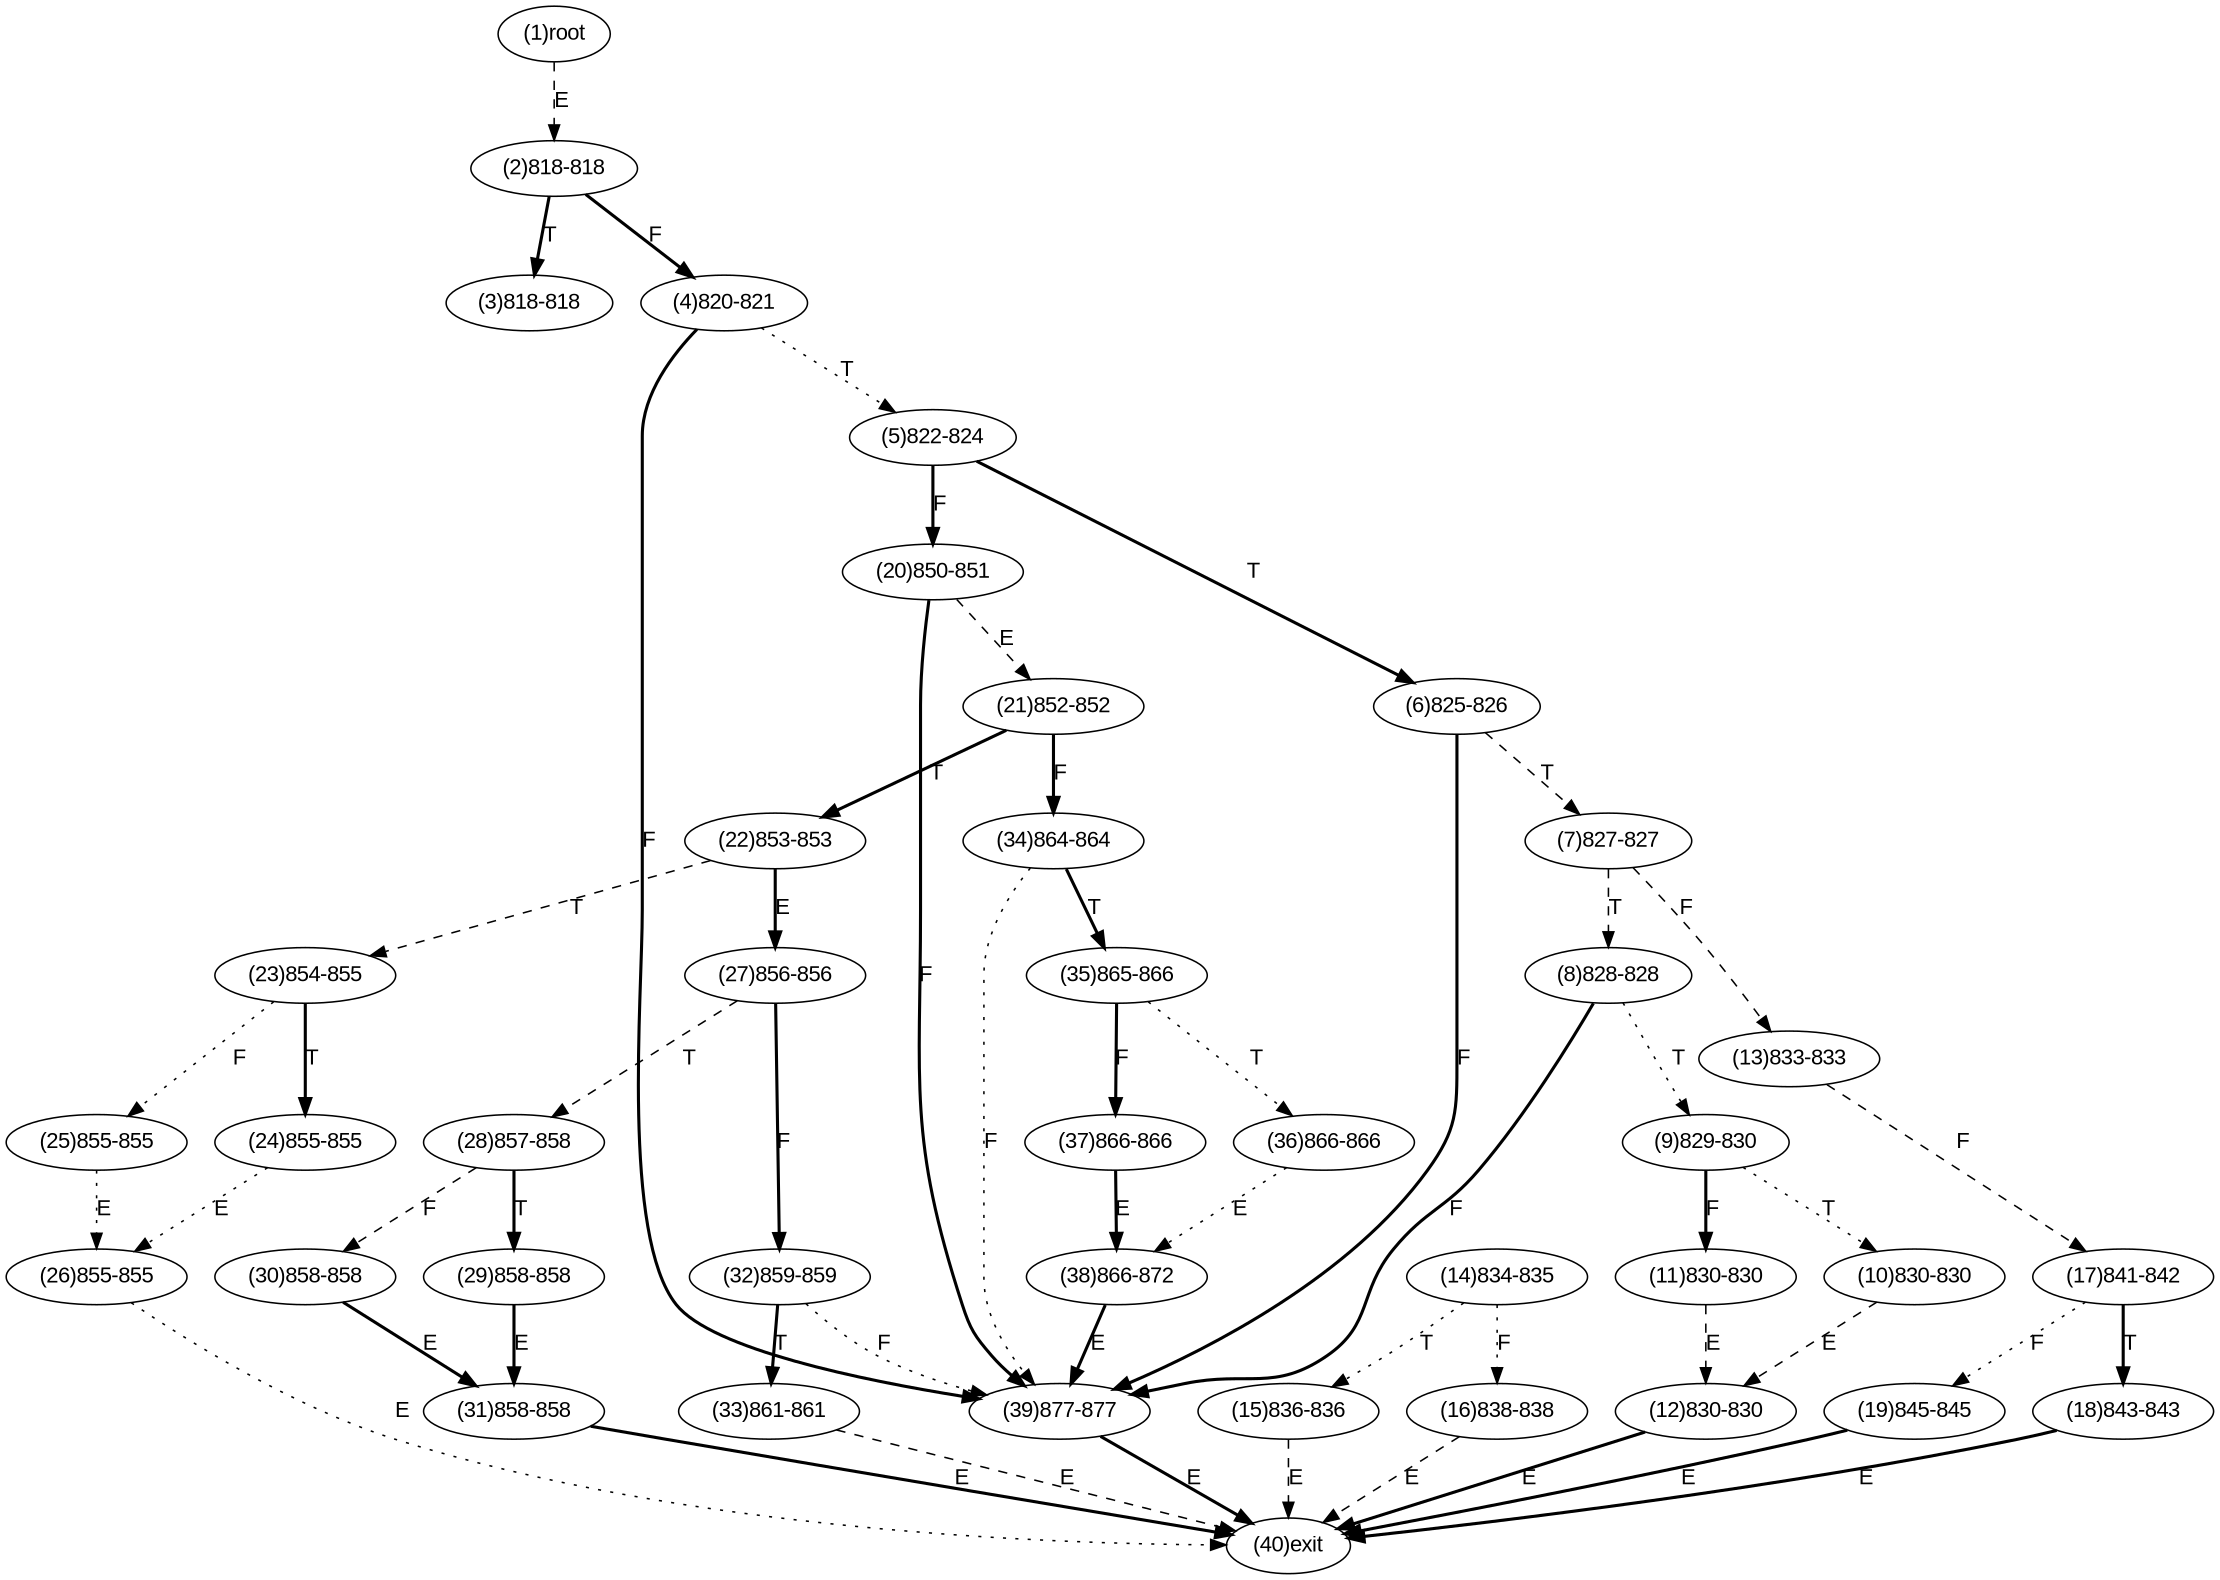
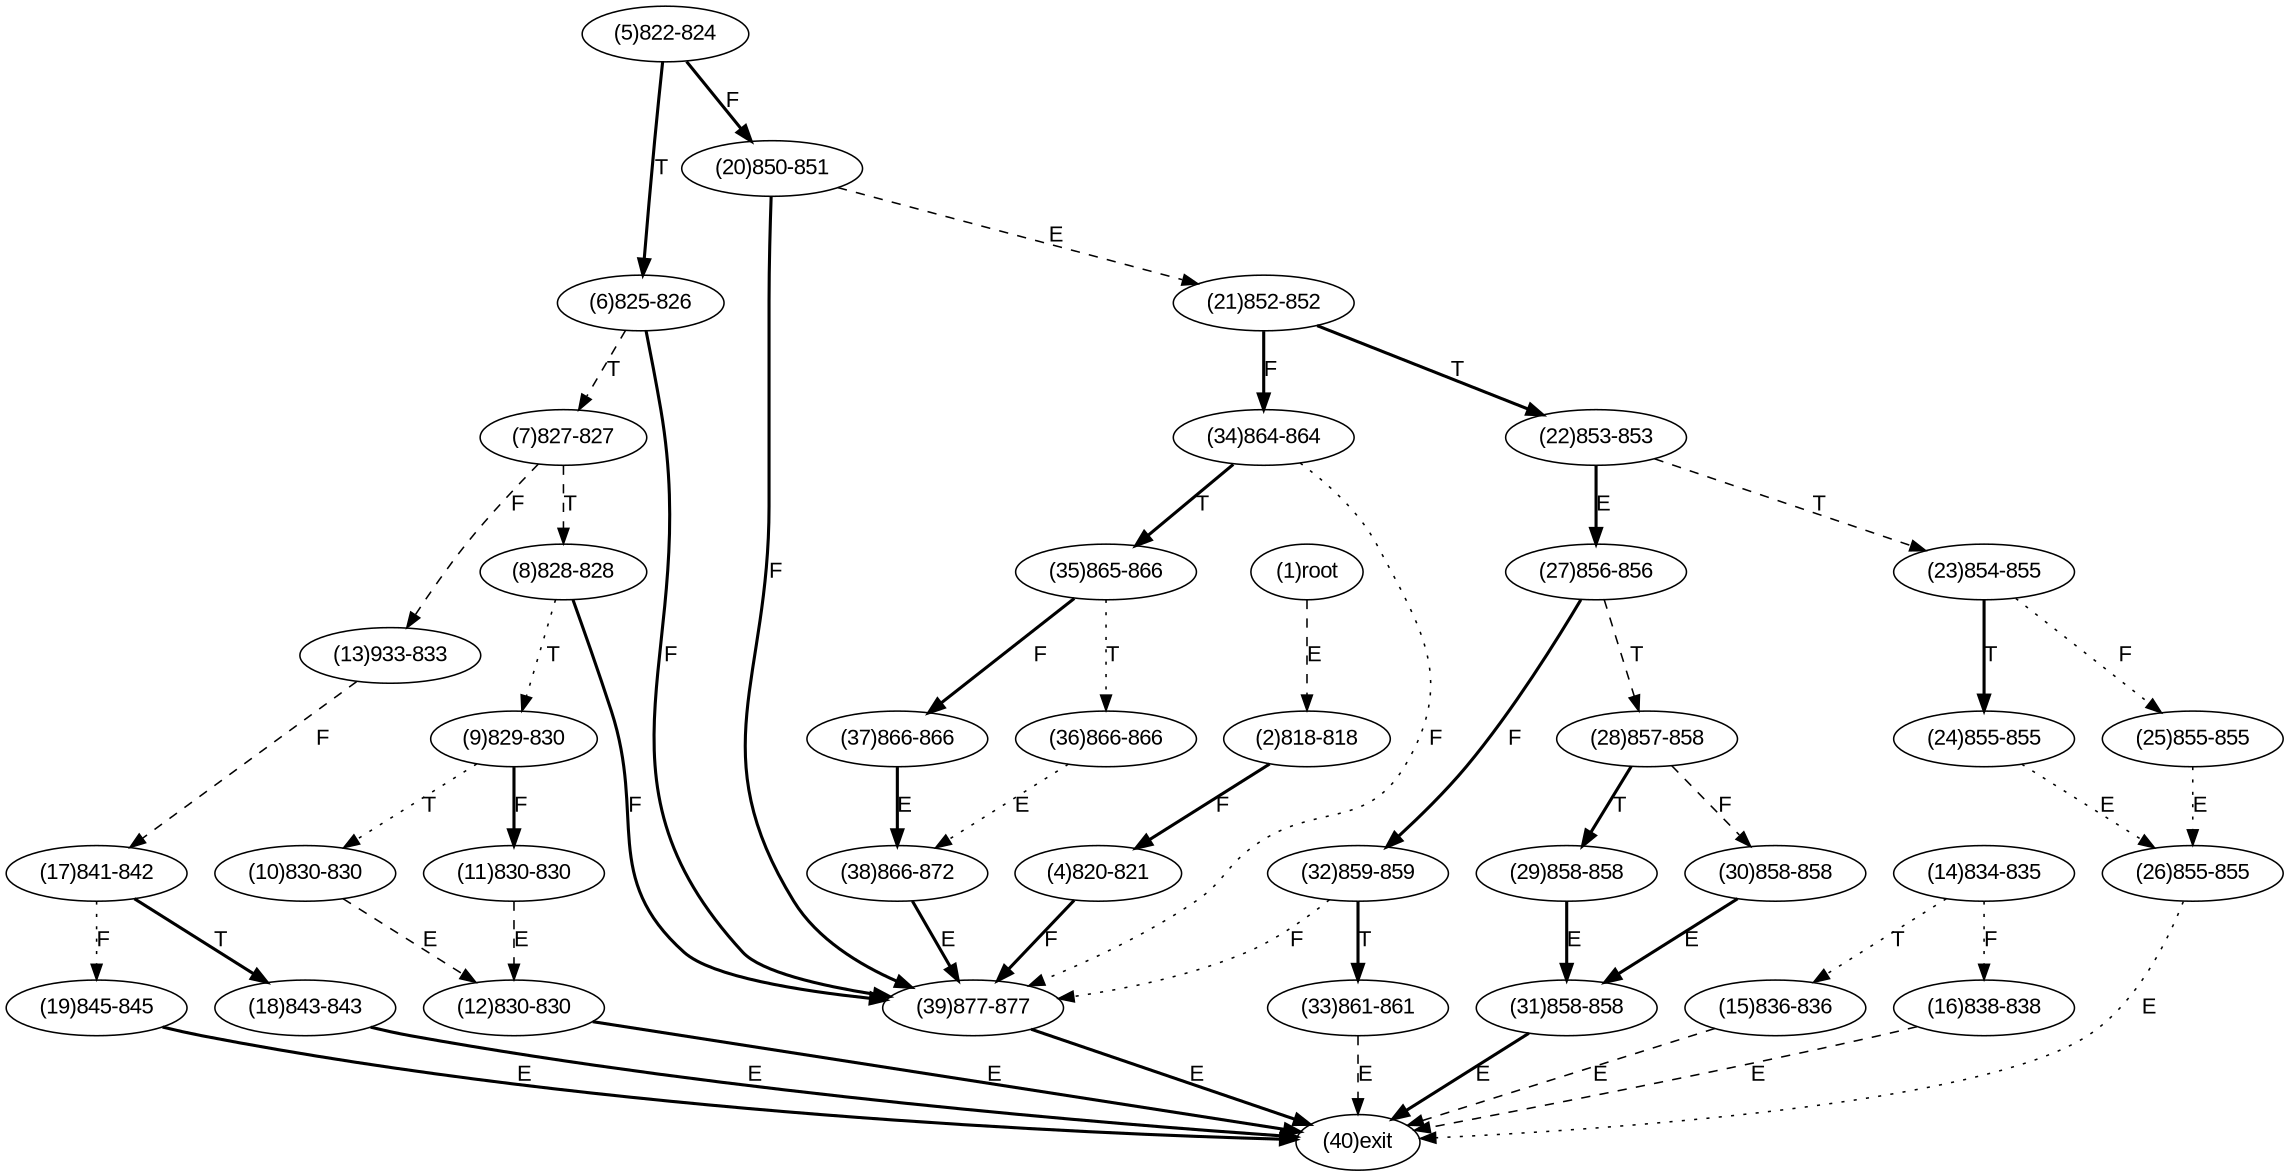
node "(3)818-818": removed
edge "(4)820-821" -> "(5)822-824": removed, label "T"
node "(13)833-833": label "(13)833-833" -> "(13)933-833"
